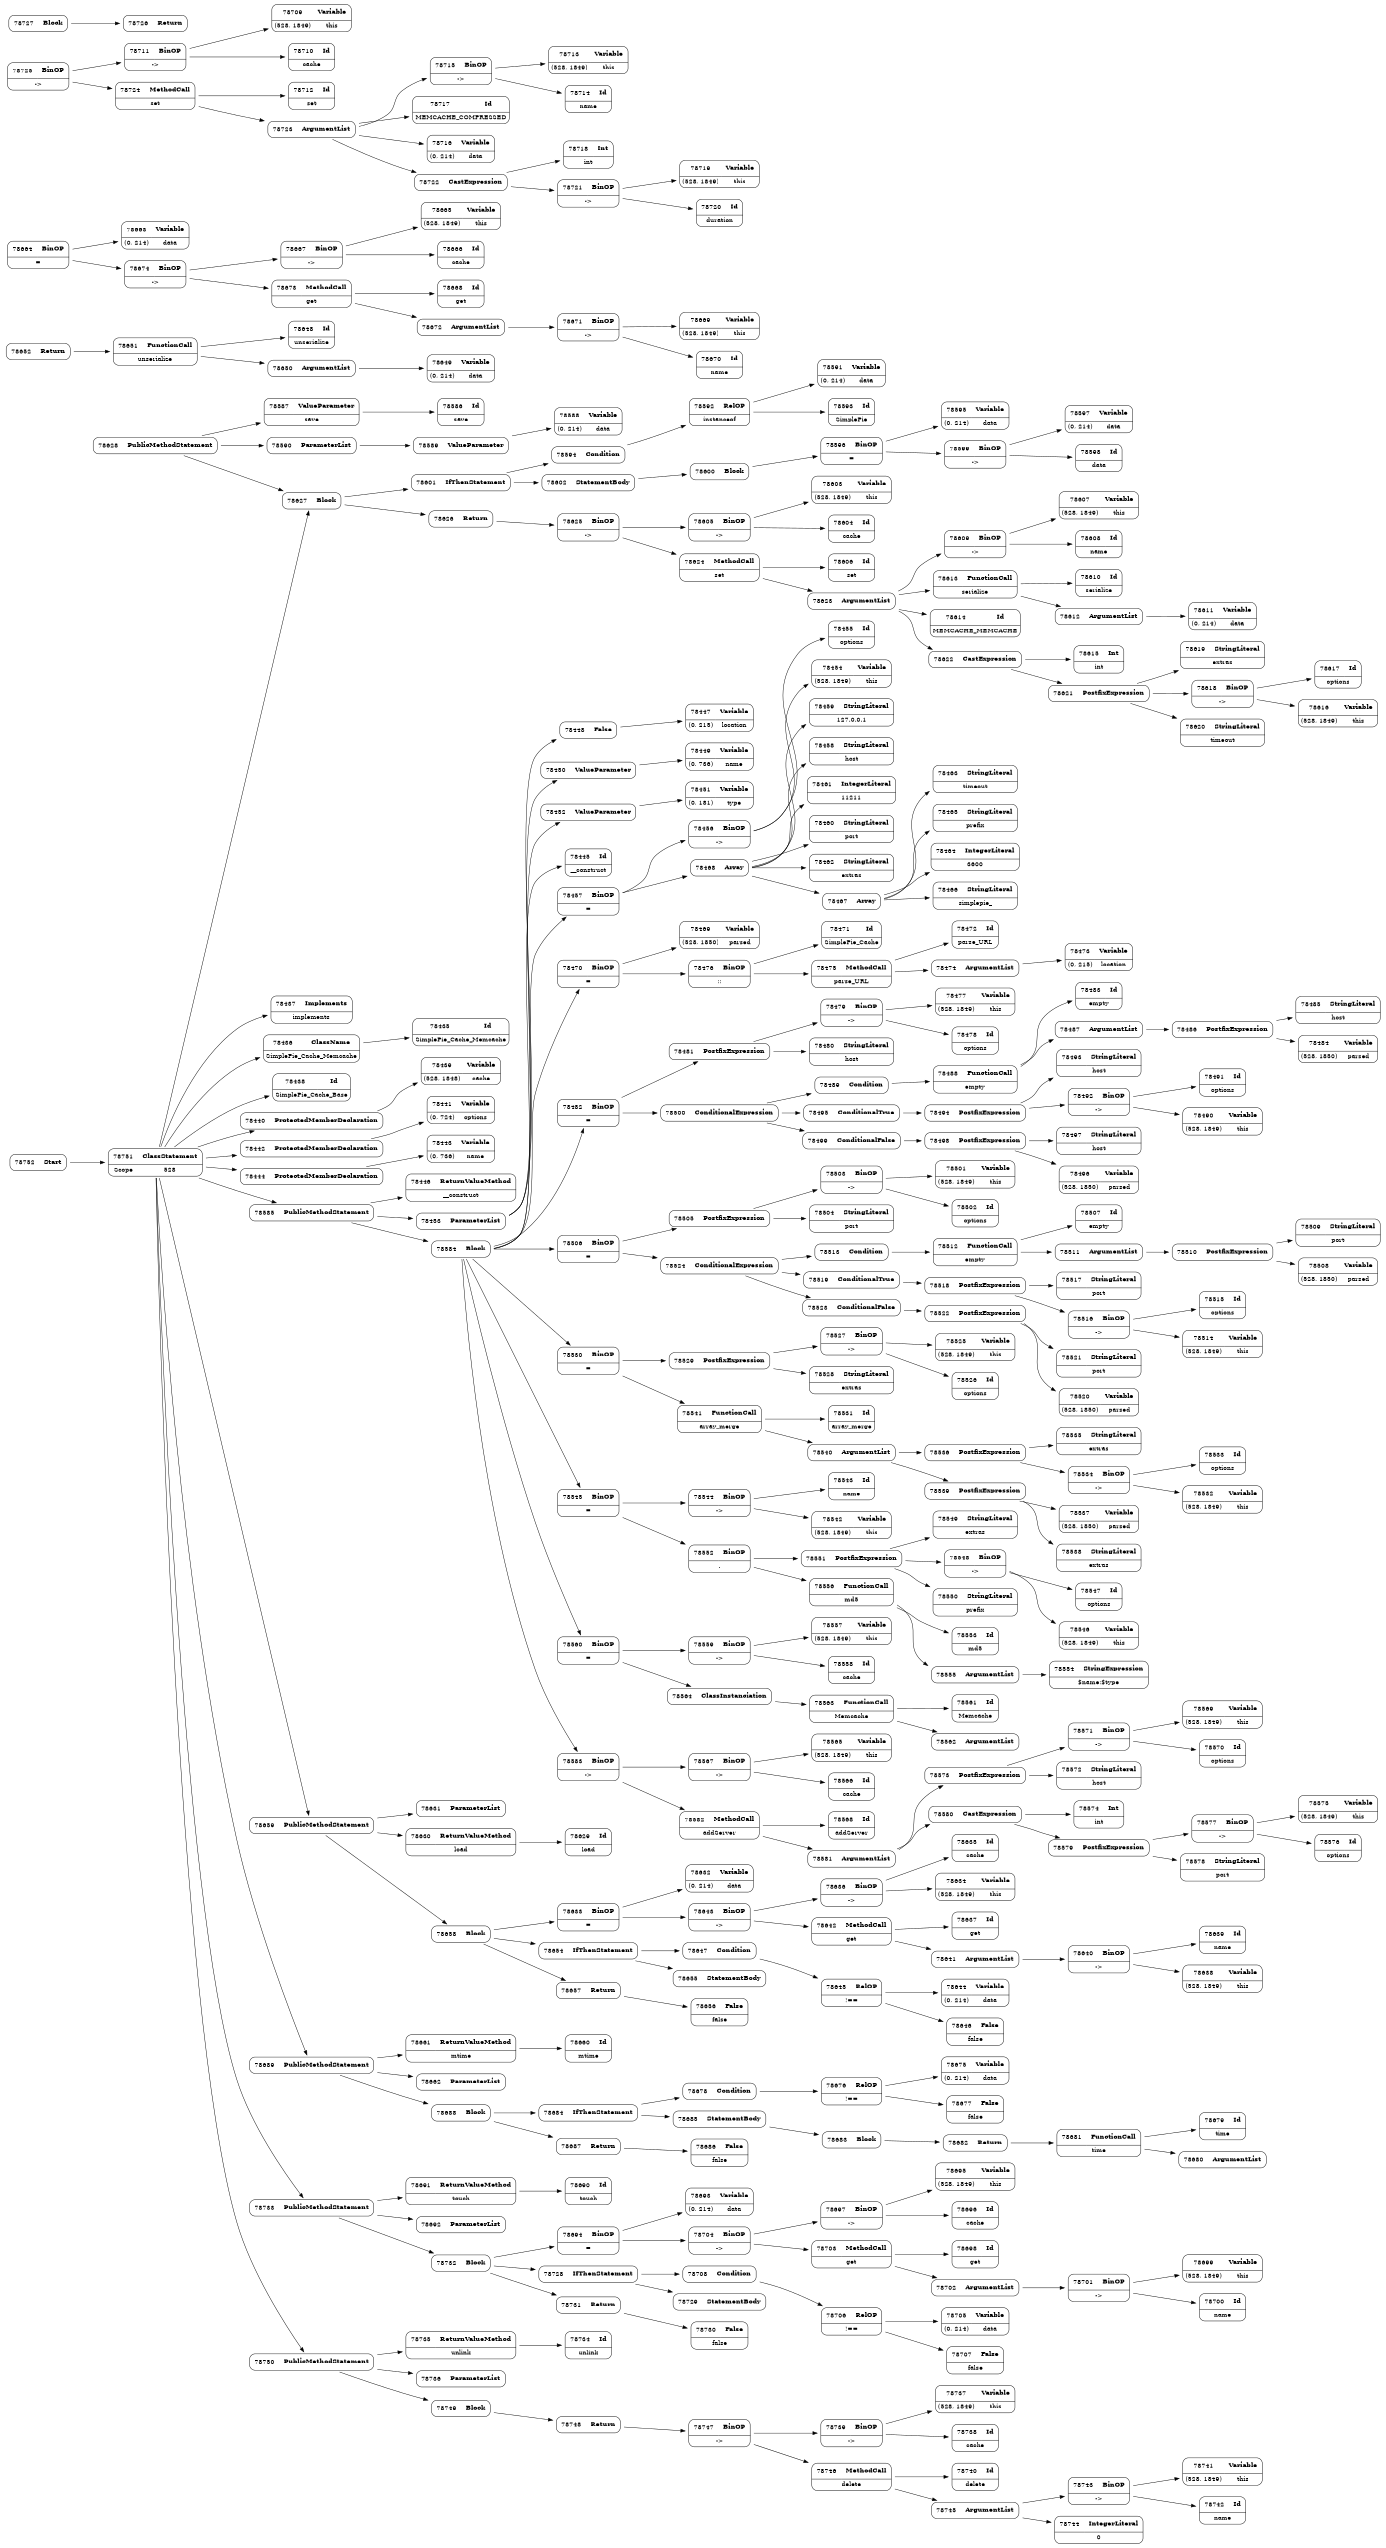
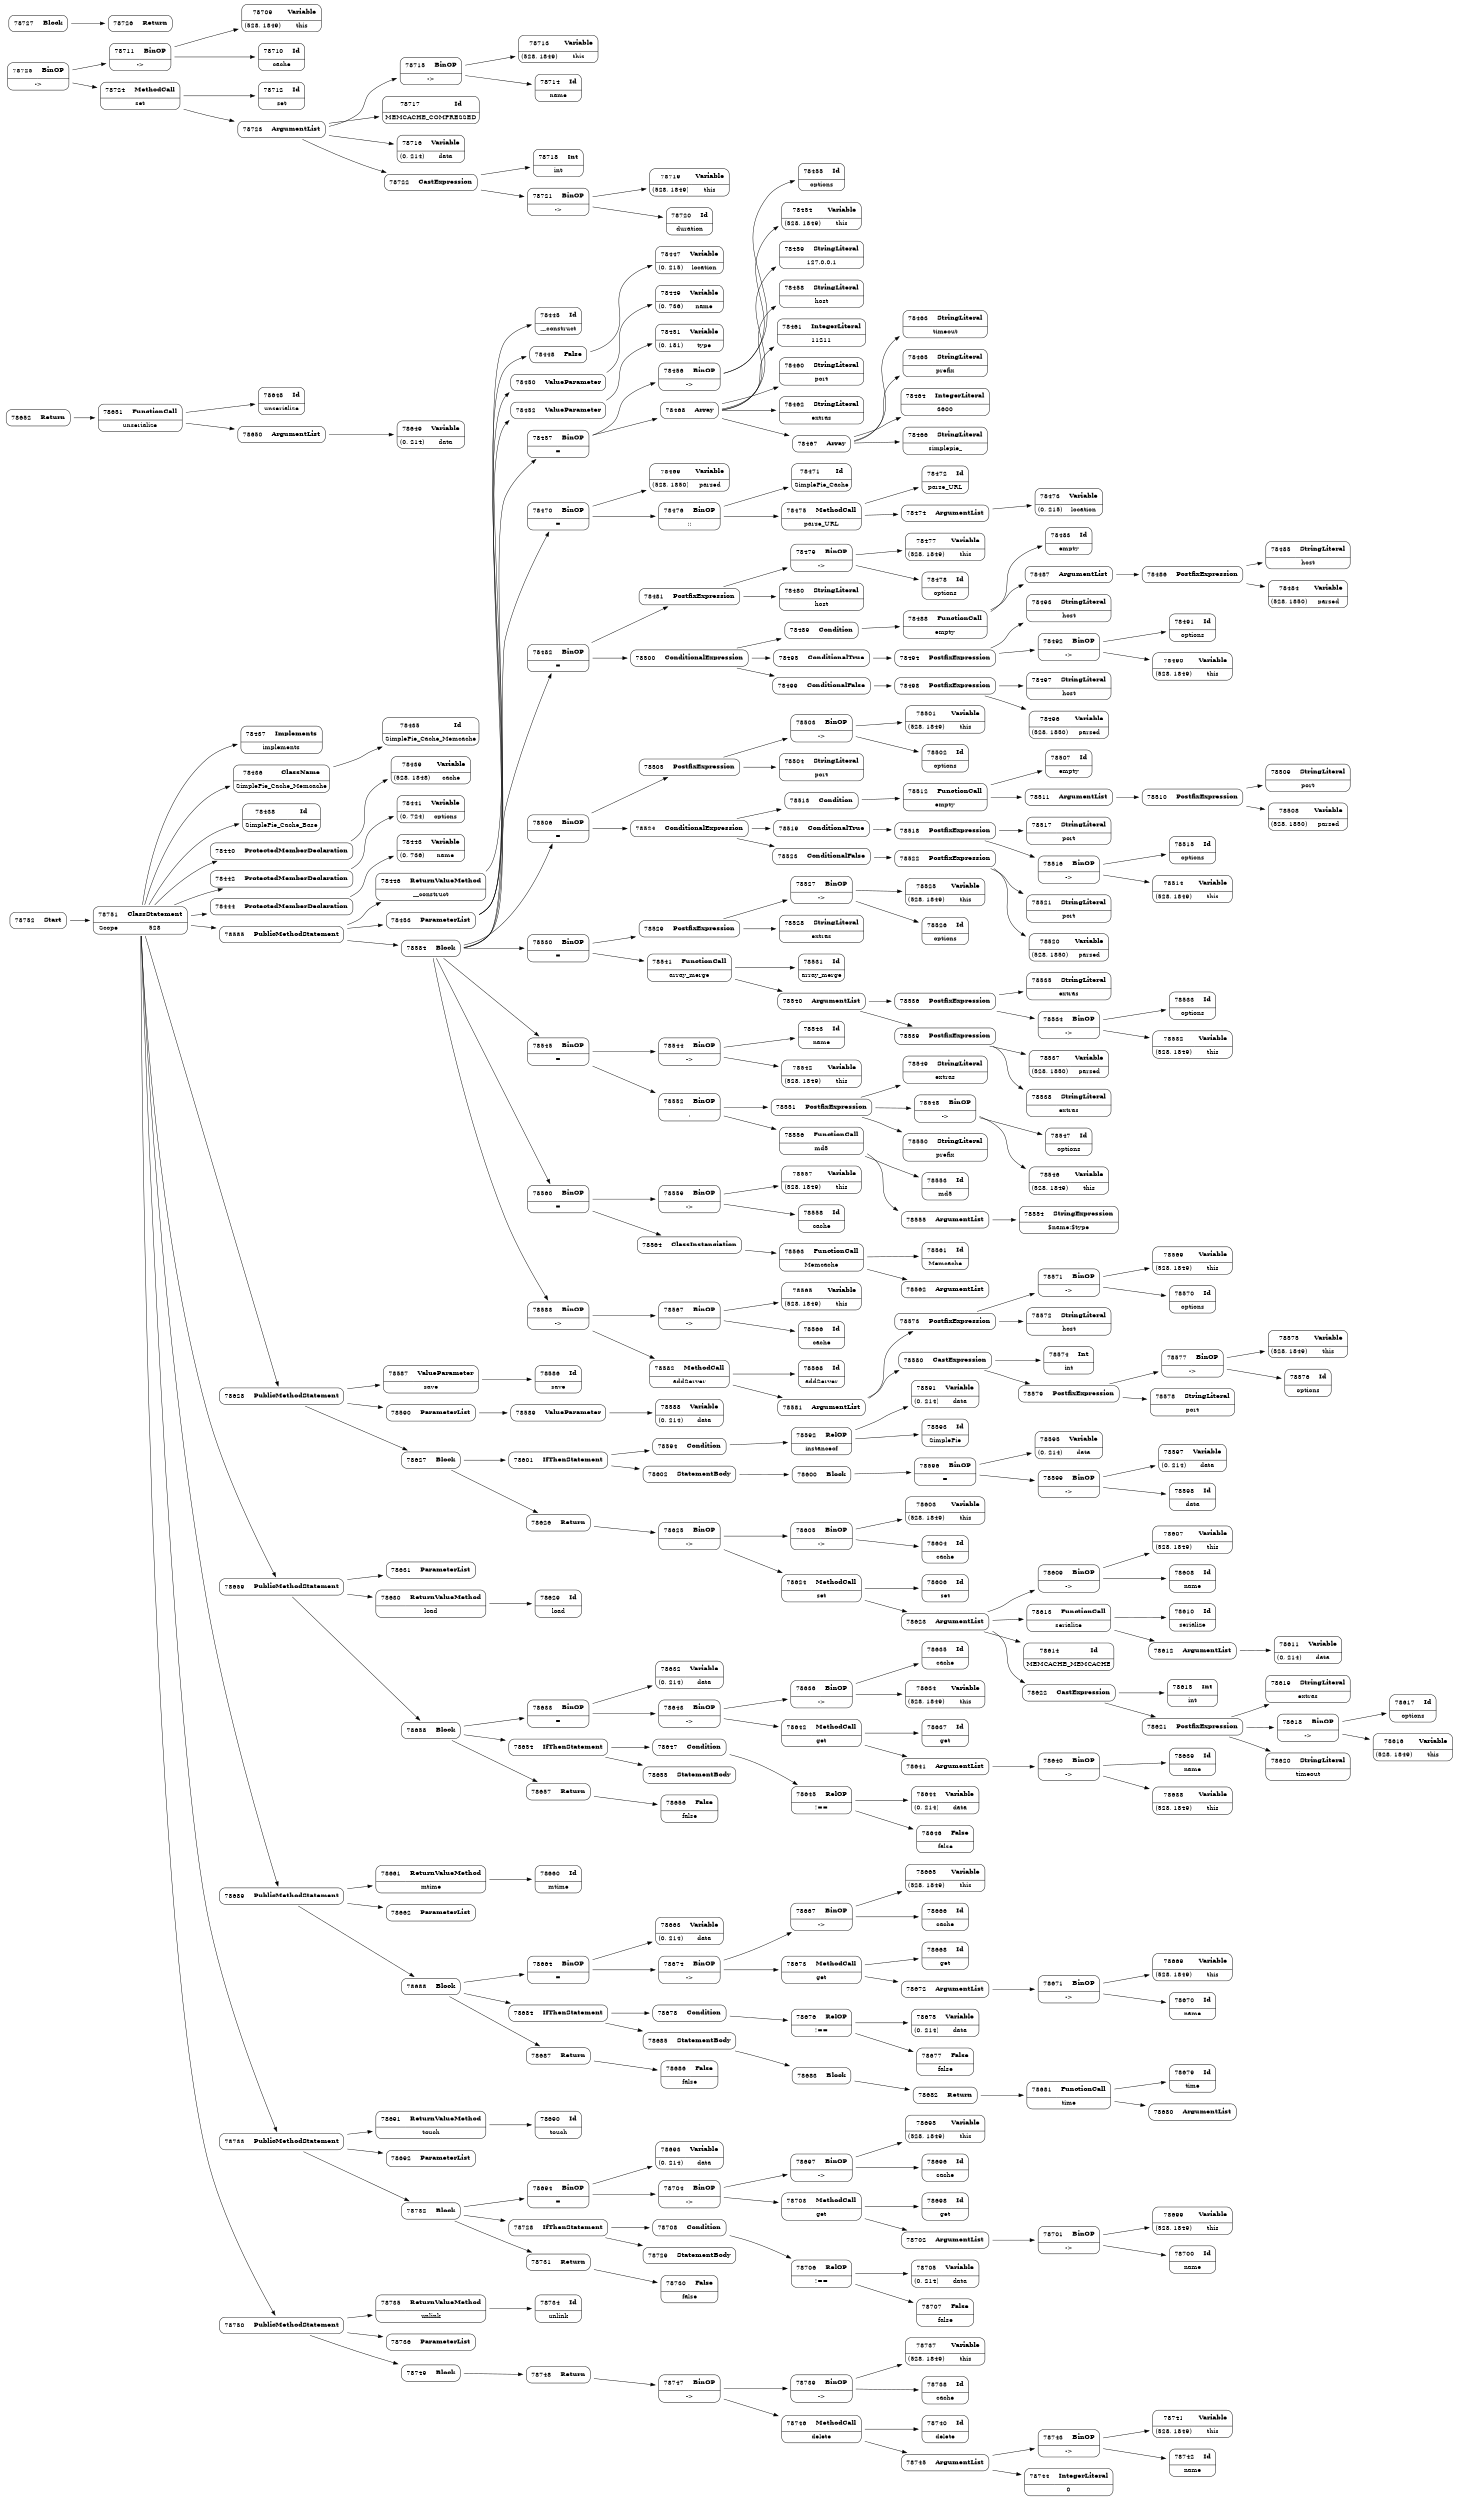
edge "78751" -> "78627": now "78751" -> "78628"
edge "78584" -> "78445": now "78446" -> "78445"
edge "78688" -> "78664": added
